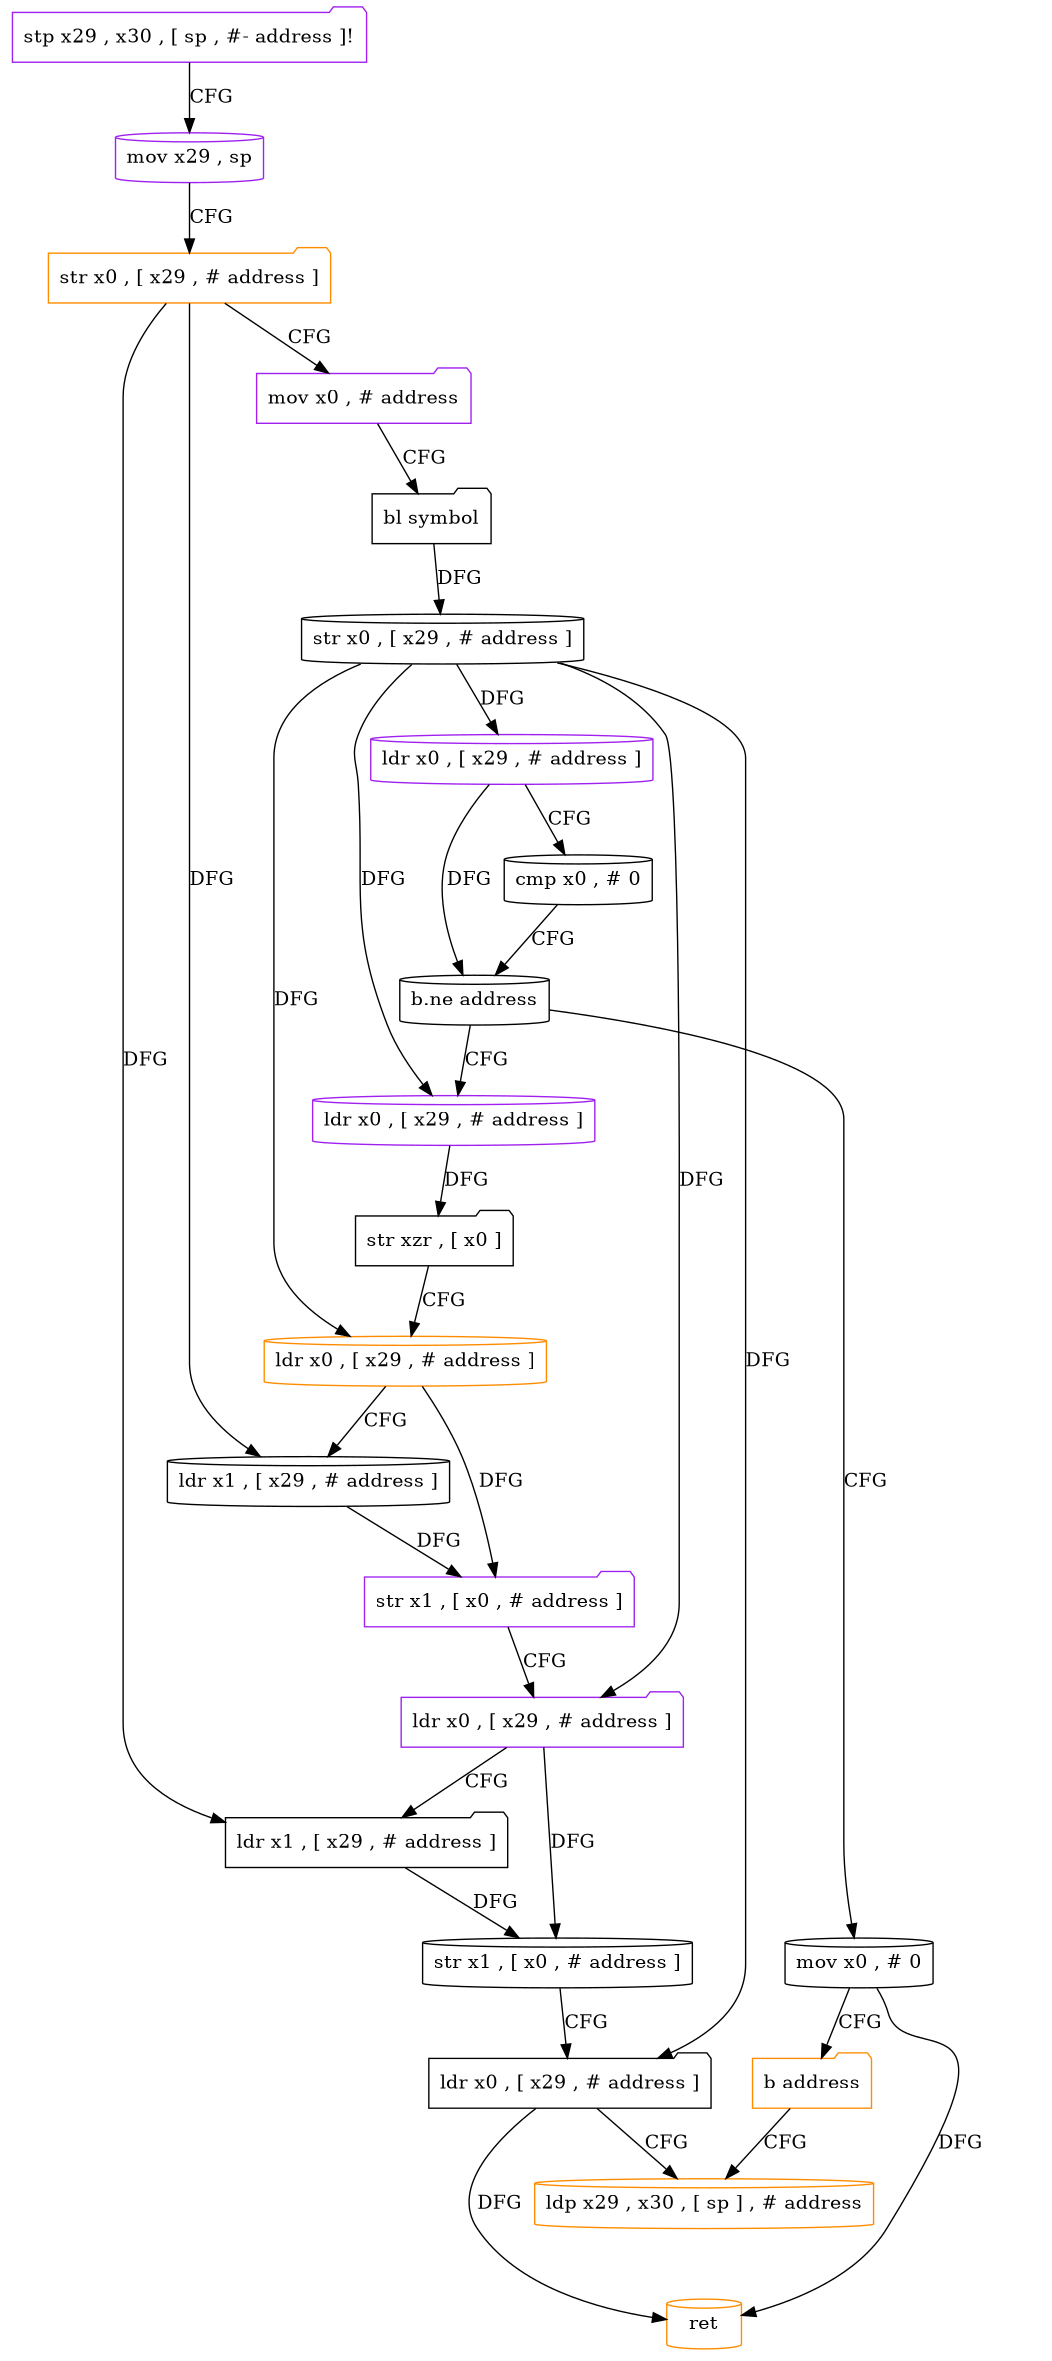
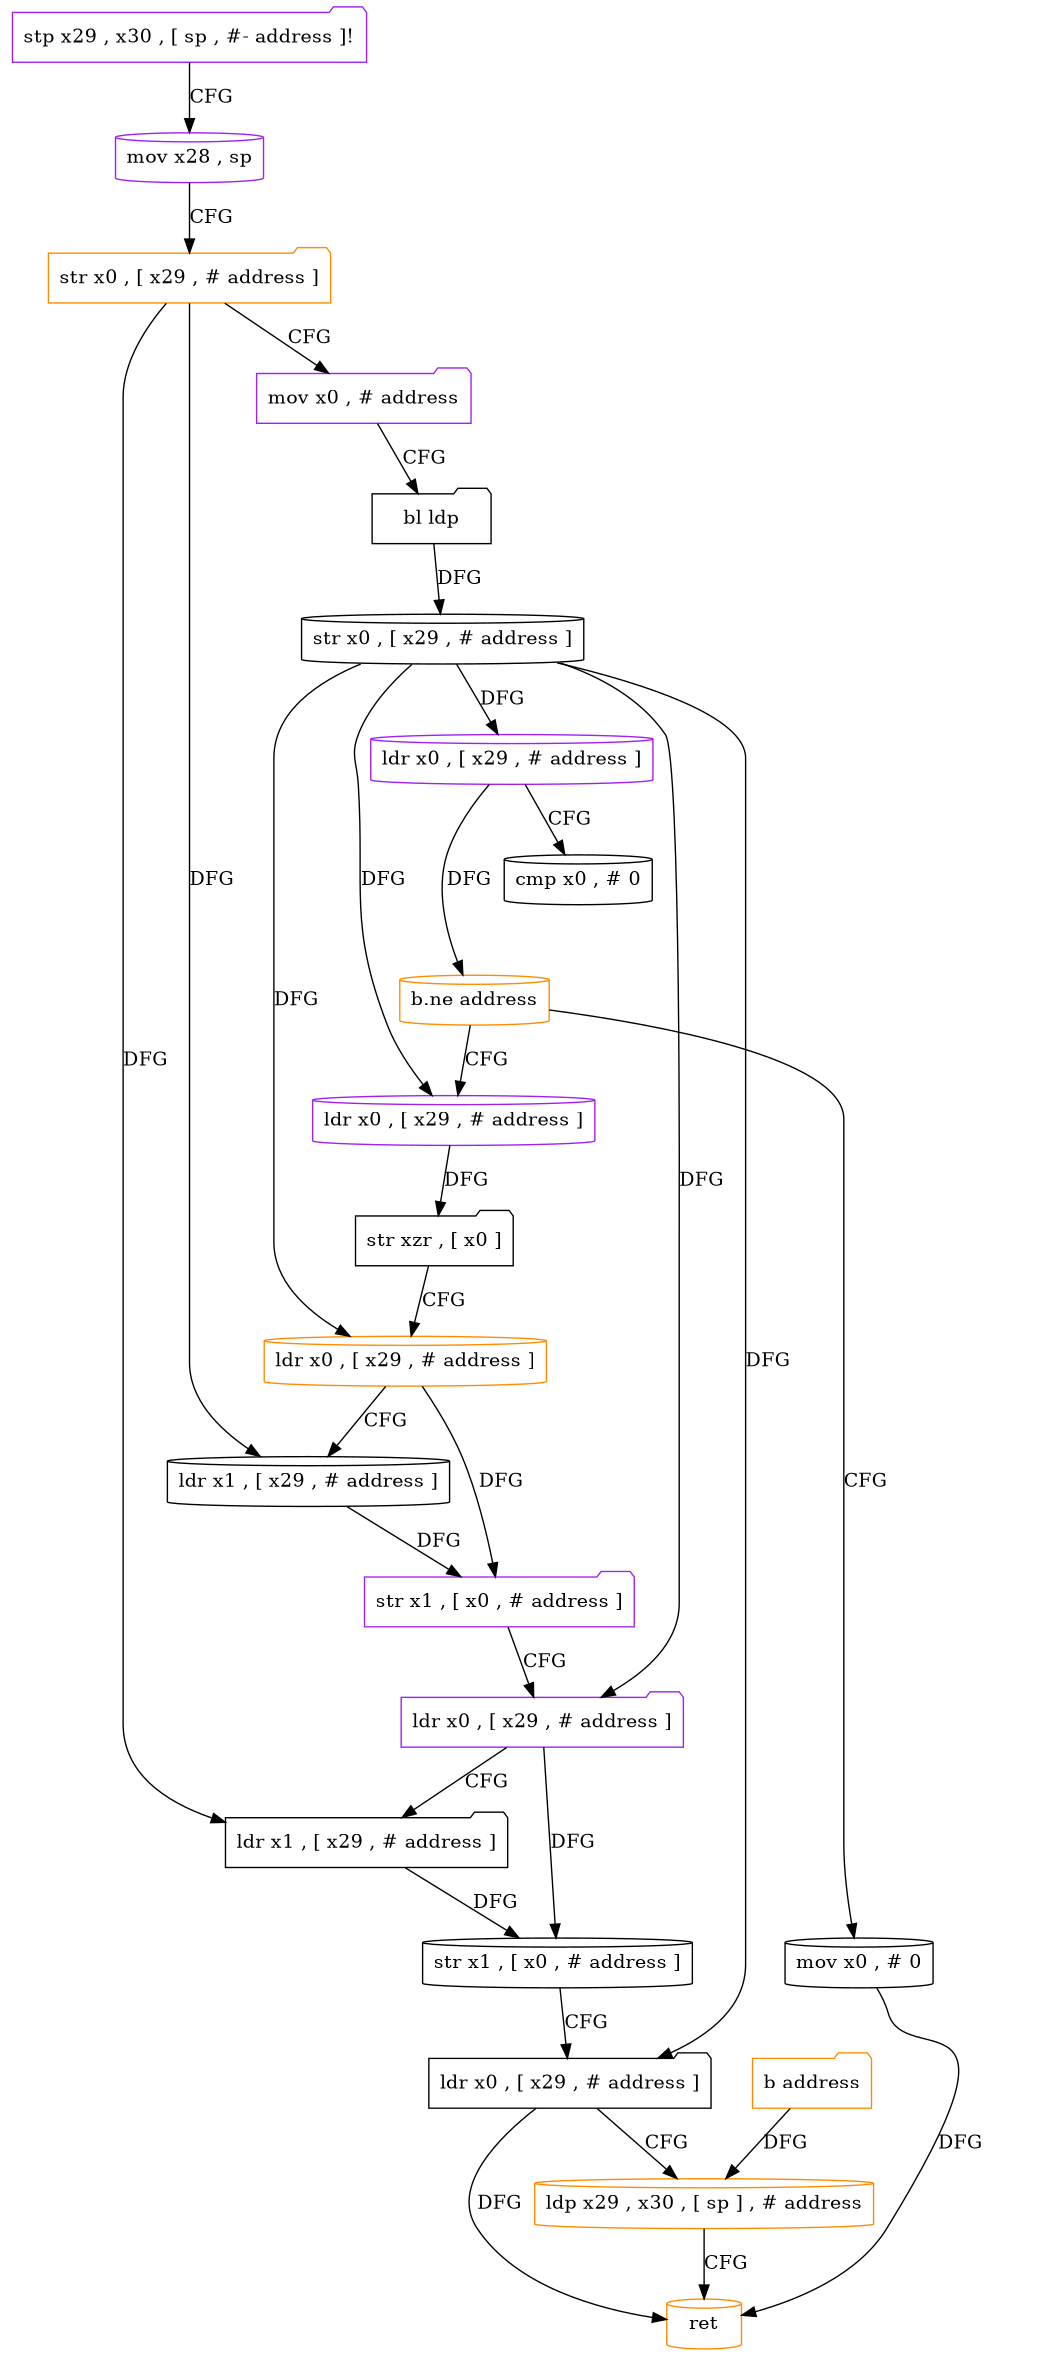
node "mov x29 , sp": label "mov x29 , sp" -> "mov x28 , sp"
node "bl symbol": label "bl symbol" -> "bl ldp"
edge "cmp x0 , # 0" -> "b.ne address": removed, label "CFG"
node "b.ne address": color black -> darkorange
edge "mov x0 , # 0" -> "b address": removed, label "CFG"
edge "b address" -> "ldp x29 , x30 , [ sp ] , # address": label "CFG" -> "DFG"
edge "ldp x29 , x30 , [ sp ] , # address" -> "ret": added, label "CFG"
